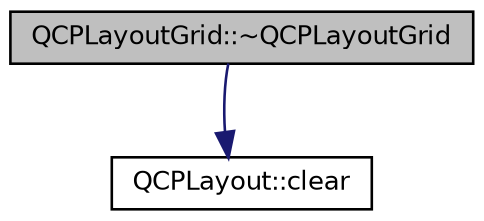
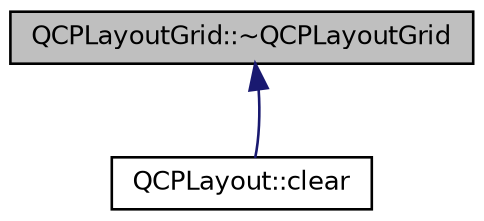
edge "QCPLayoutGrid::~QCPLayoutGrid" -> "QCPLayout::clear": reversed
